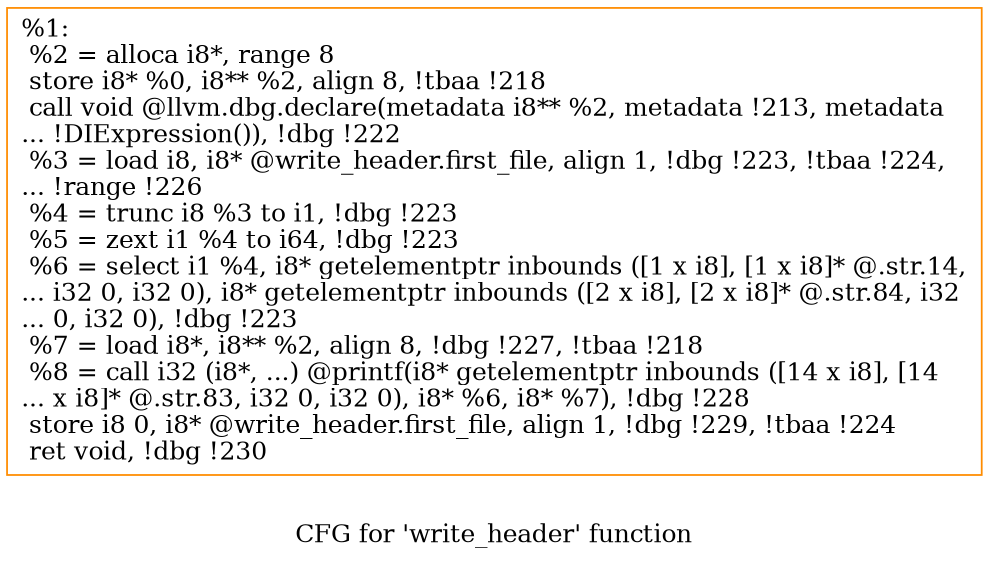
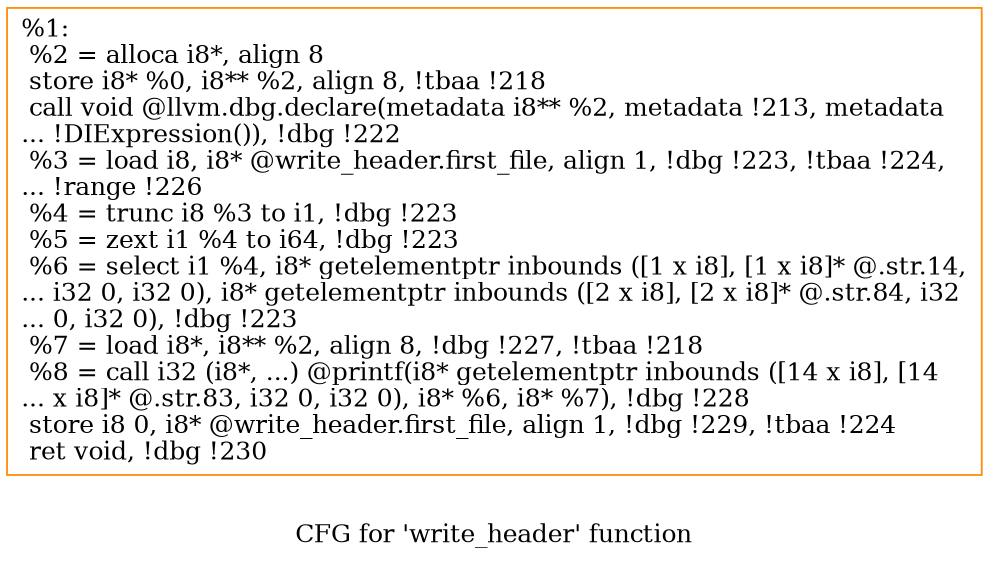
node "%1:": text "%2 = alloca i8*, range 8" -> "%2 = alloca i8*, align 8"
